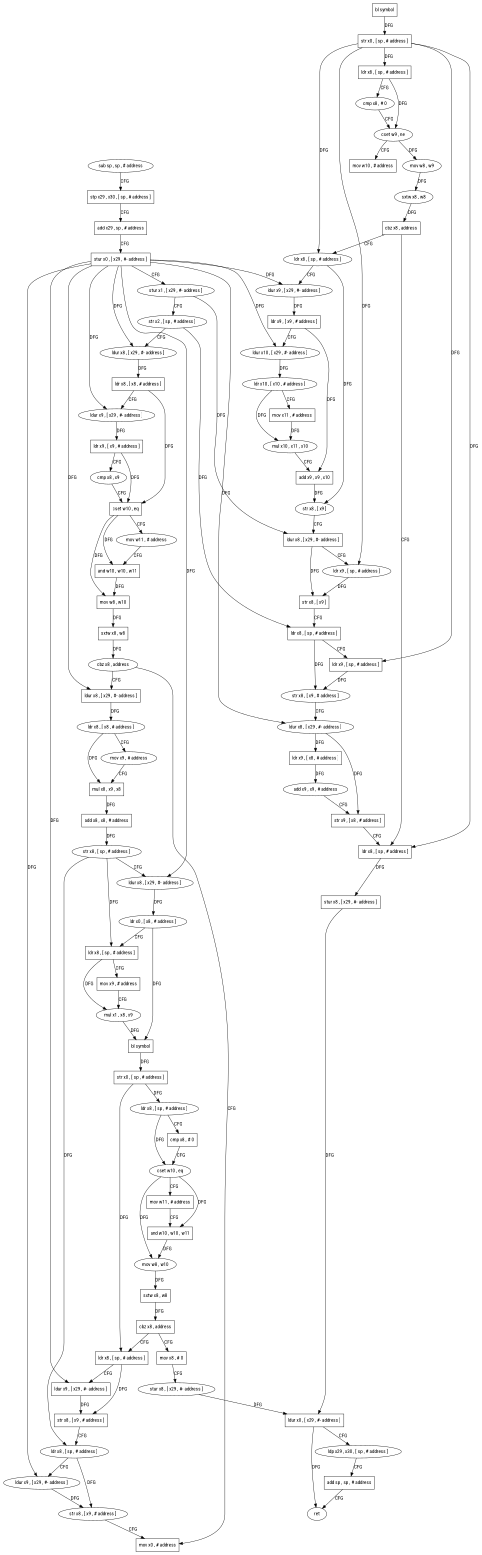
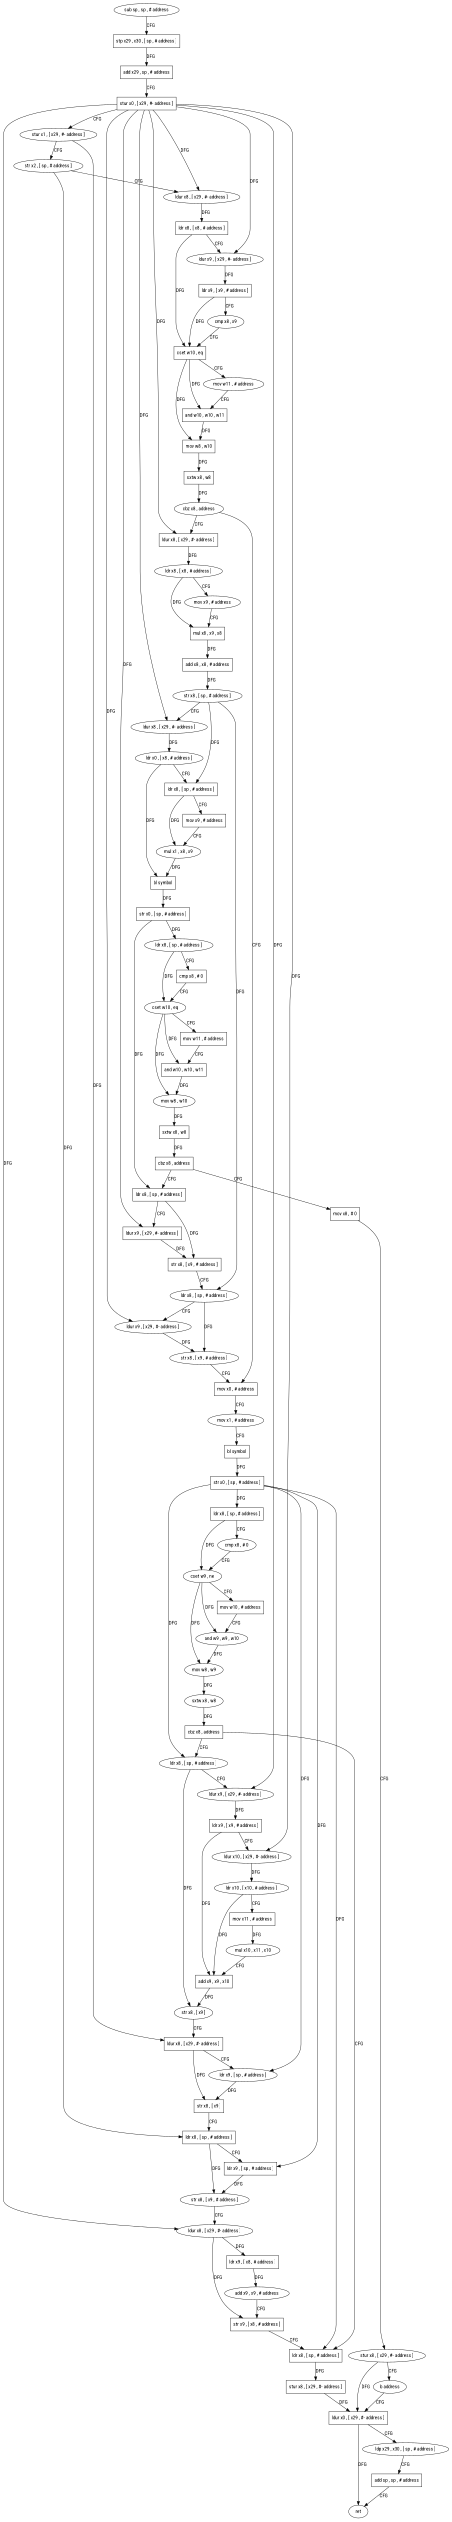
edge "stp x29 , x30 , [ sp , # address ]" -> "add x29 , sp , # address": label "CFG" -> "DFG"
edge "ldr x10 , [ x10 , # address ]" -> "mul x10 , x11 , x10": now "ldr x10 , [ x10 , # address ]" -> "add x9 , x9 , x10"
node "mov x1 , # address": added
node "and w9 , w9 , w10": added
node "b address": added
